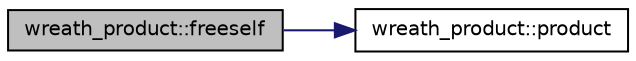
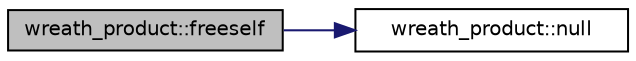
node "wreath_product::product": label "wreath_product::product" -> "wreath_product::null"
